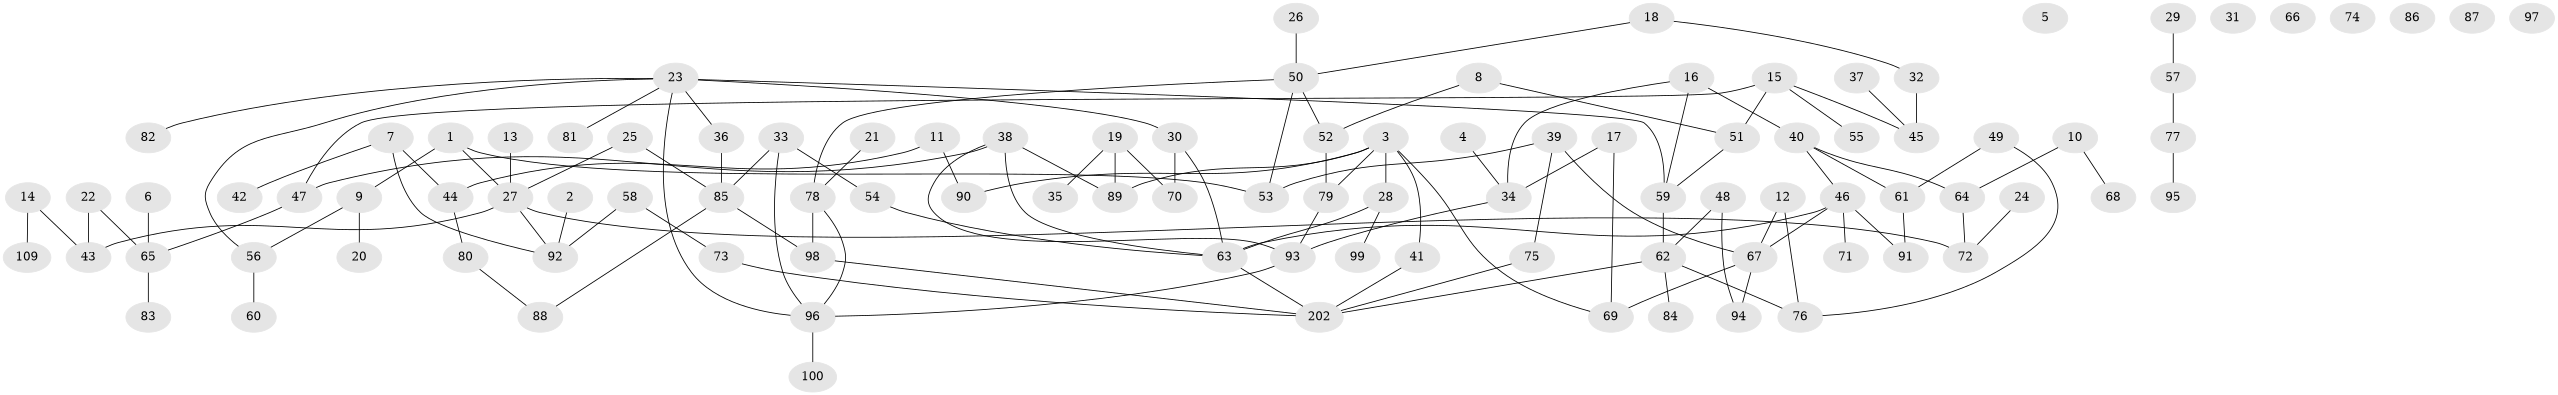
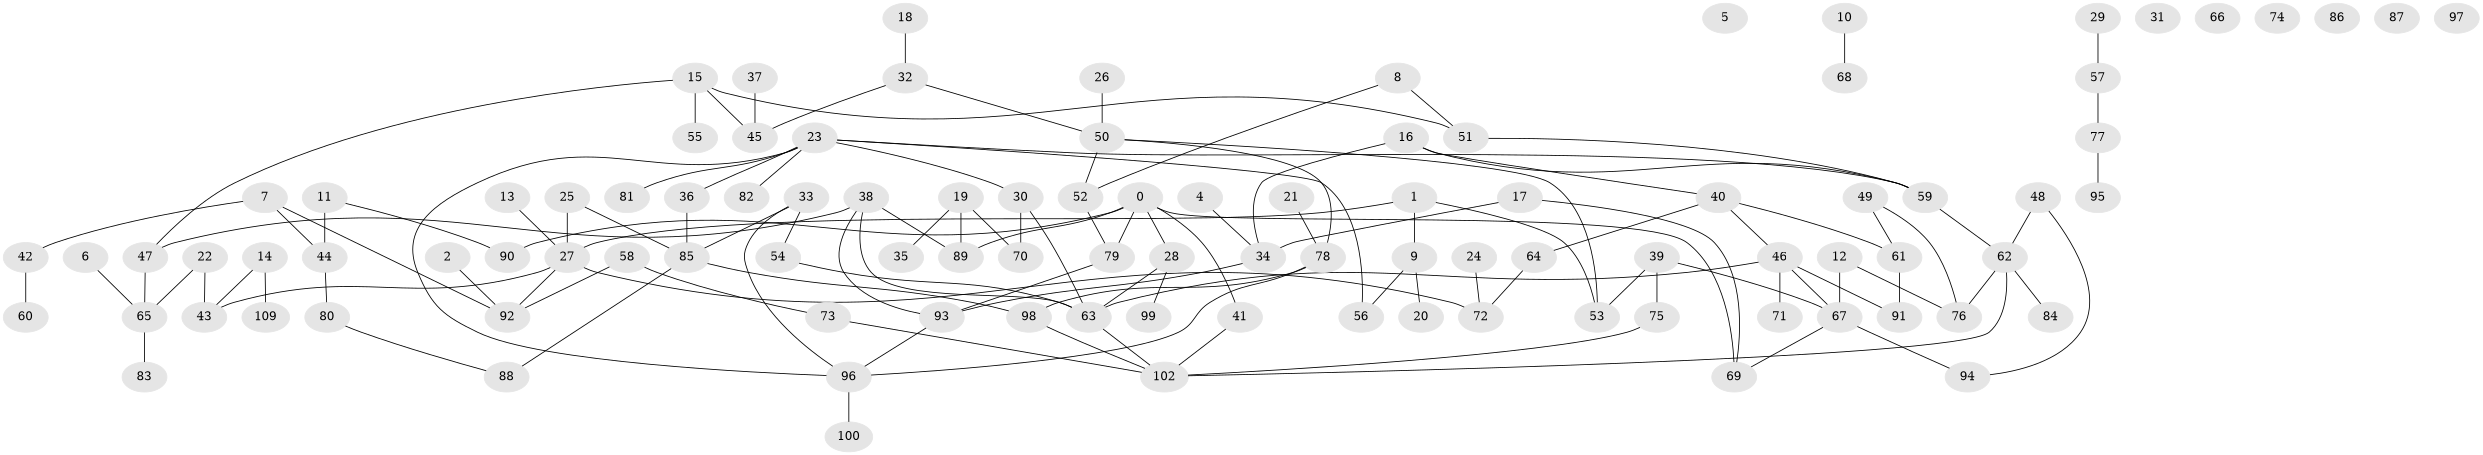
edge "18" -- "50": now "32" -- "50"
node "3": label "3" -> "0"
edge "10" -- "64": removed
edge "56" -- "60": now "42" -- "60"
node "202": label "202" -> "102"
